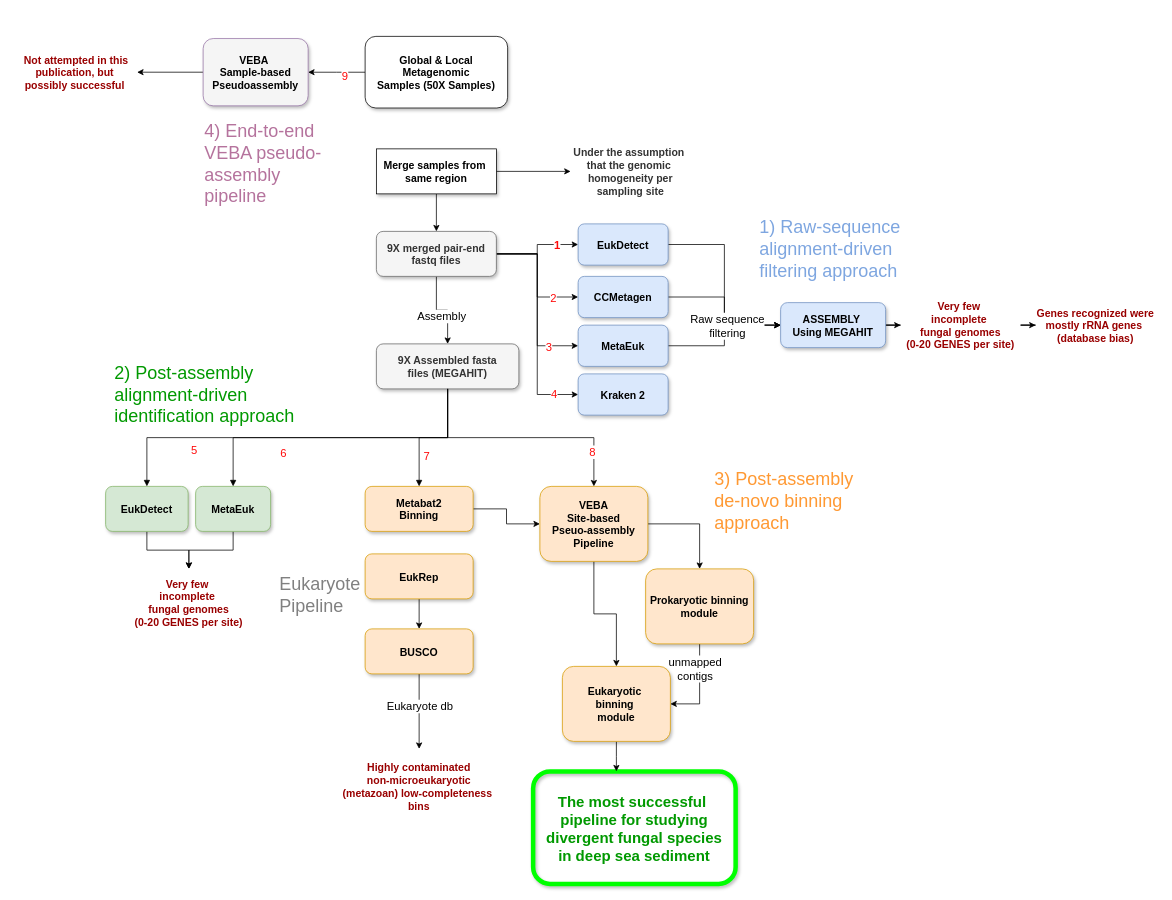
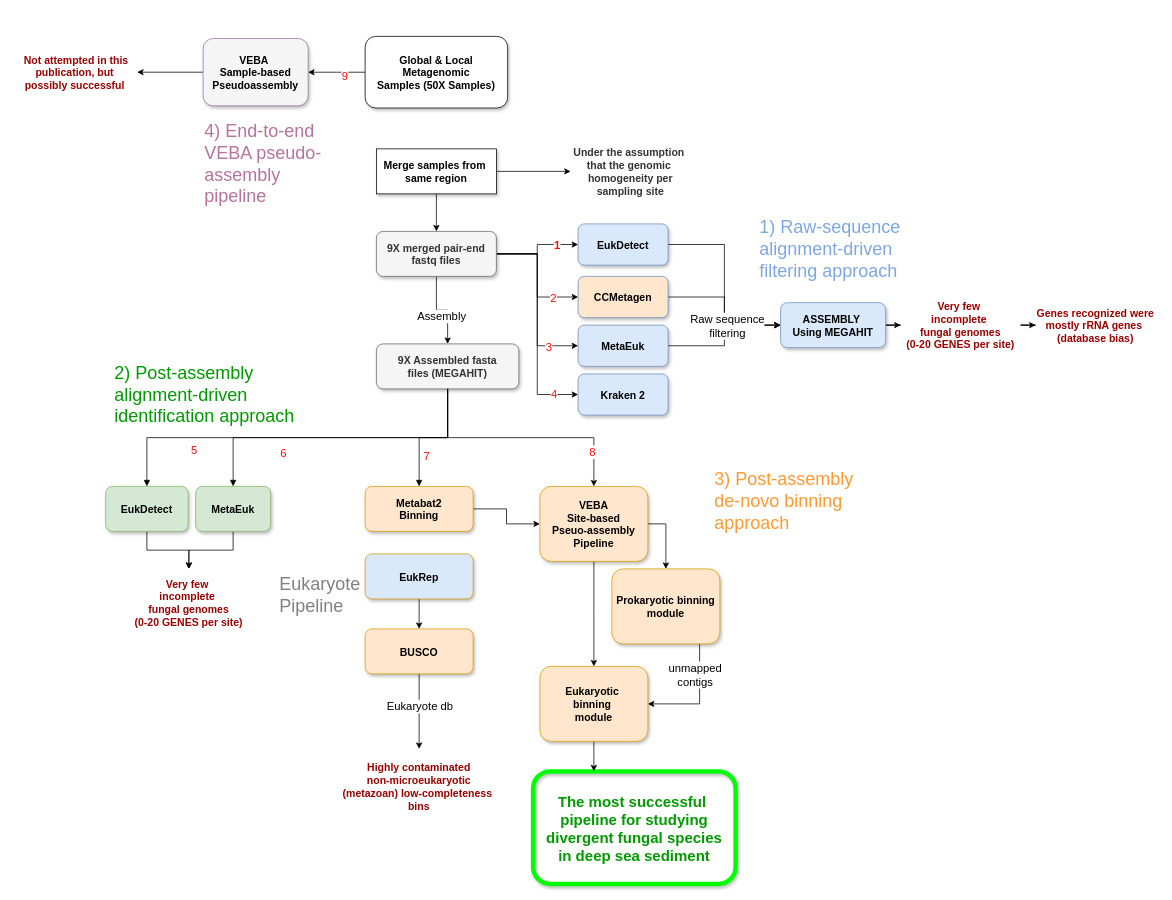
node "CCMetagen": fillcolor #dae8fc -> #ffe6cc
node "EukRep": fillcolor #ffe6cc -> #dae8fc
node "Prokaryotic binning module": moved (699, 606) -> (666, 606)
node "Eukaryotic binning module": moved (616, 704) -> (594, 704)
